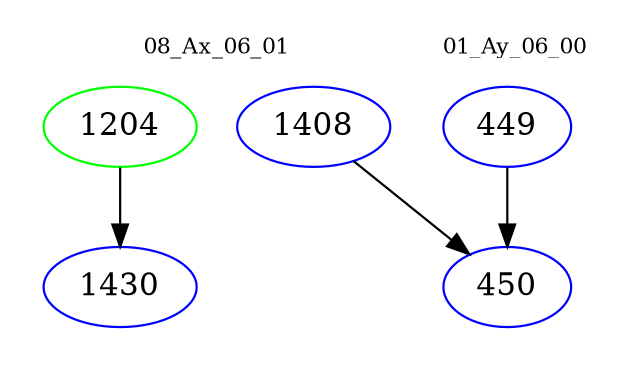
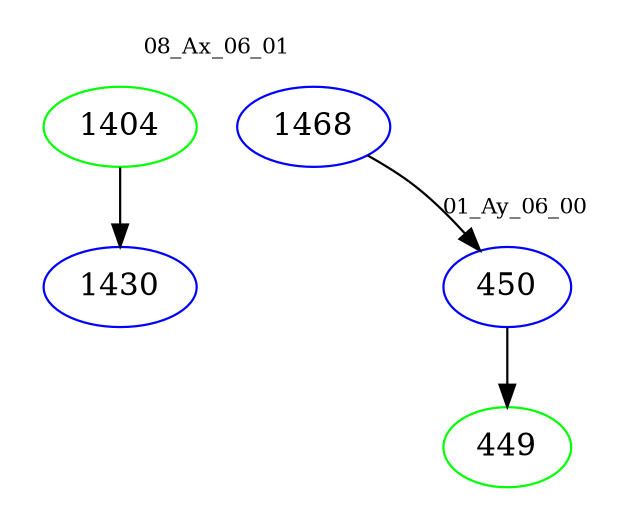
node "1204": label "1204" -> "1404"
node "1408": label "1408" -> "1468"
node "449": color blue -> green
edge "449" -> "450": reversed
